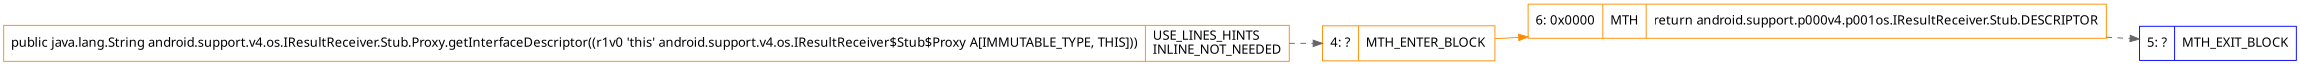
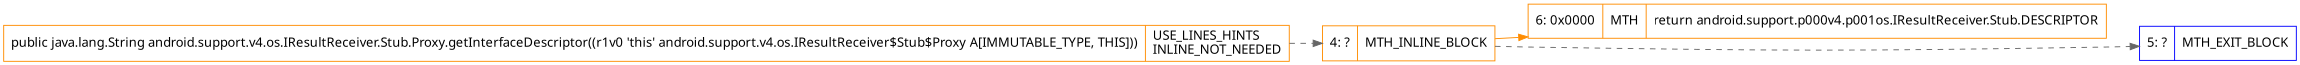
edge "6: 0x0000" -> "5: ?": now "4: ?" -> "5: ?"
node "4: ?": text "MTH_ENTER_BLOCK" -> "MTH_INLINE_BLOCK"
